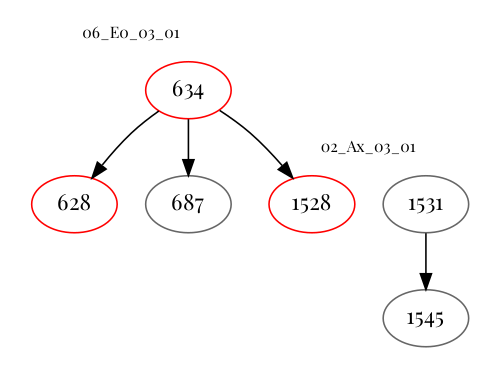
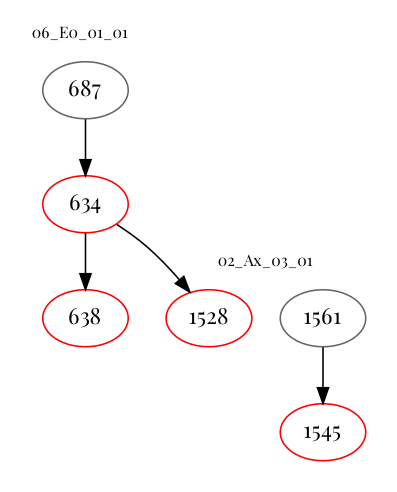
cluster "06_E0_03_01": label "06_E0_03_01" -> "06_E0_01_01"
edge "634" -> "687": reversed
node "628": label "628" -> "638"
node "1531": label "1531" -> "1561"
node "1545": color gray40 -> red
